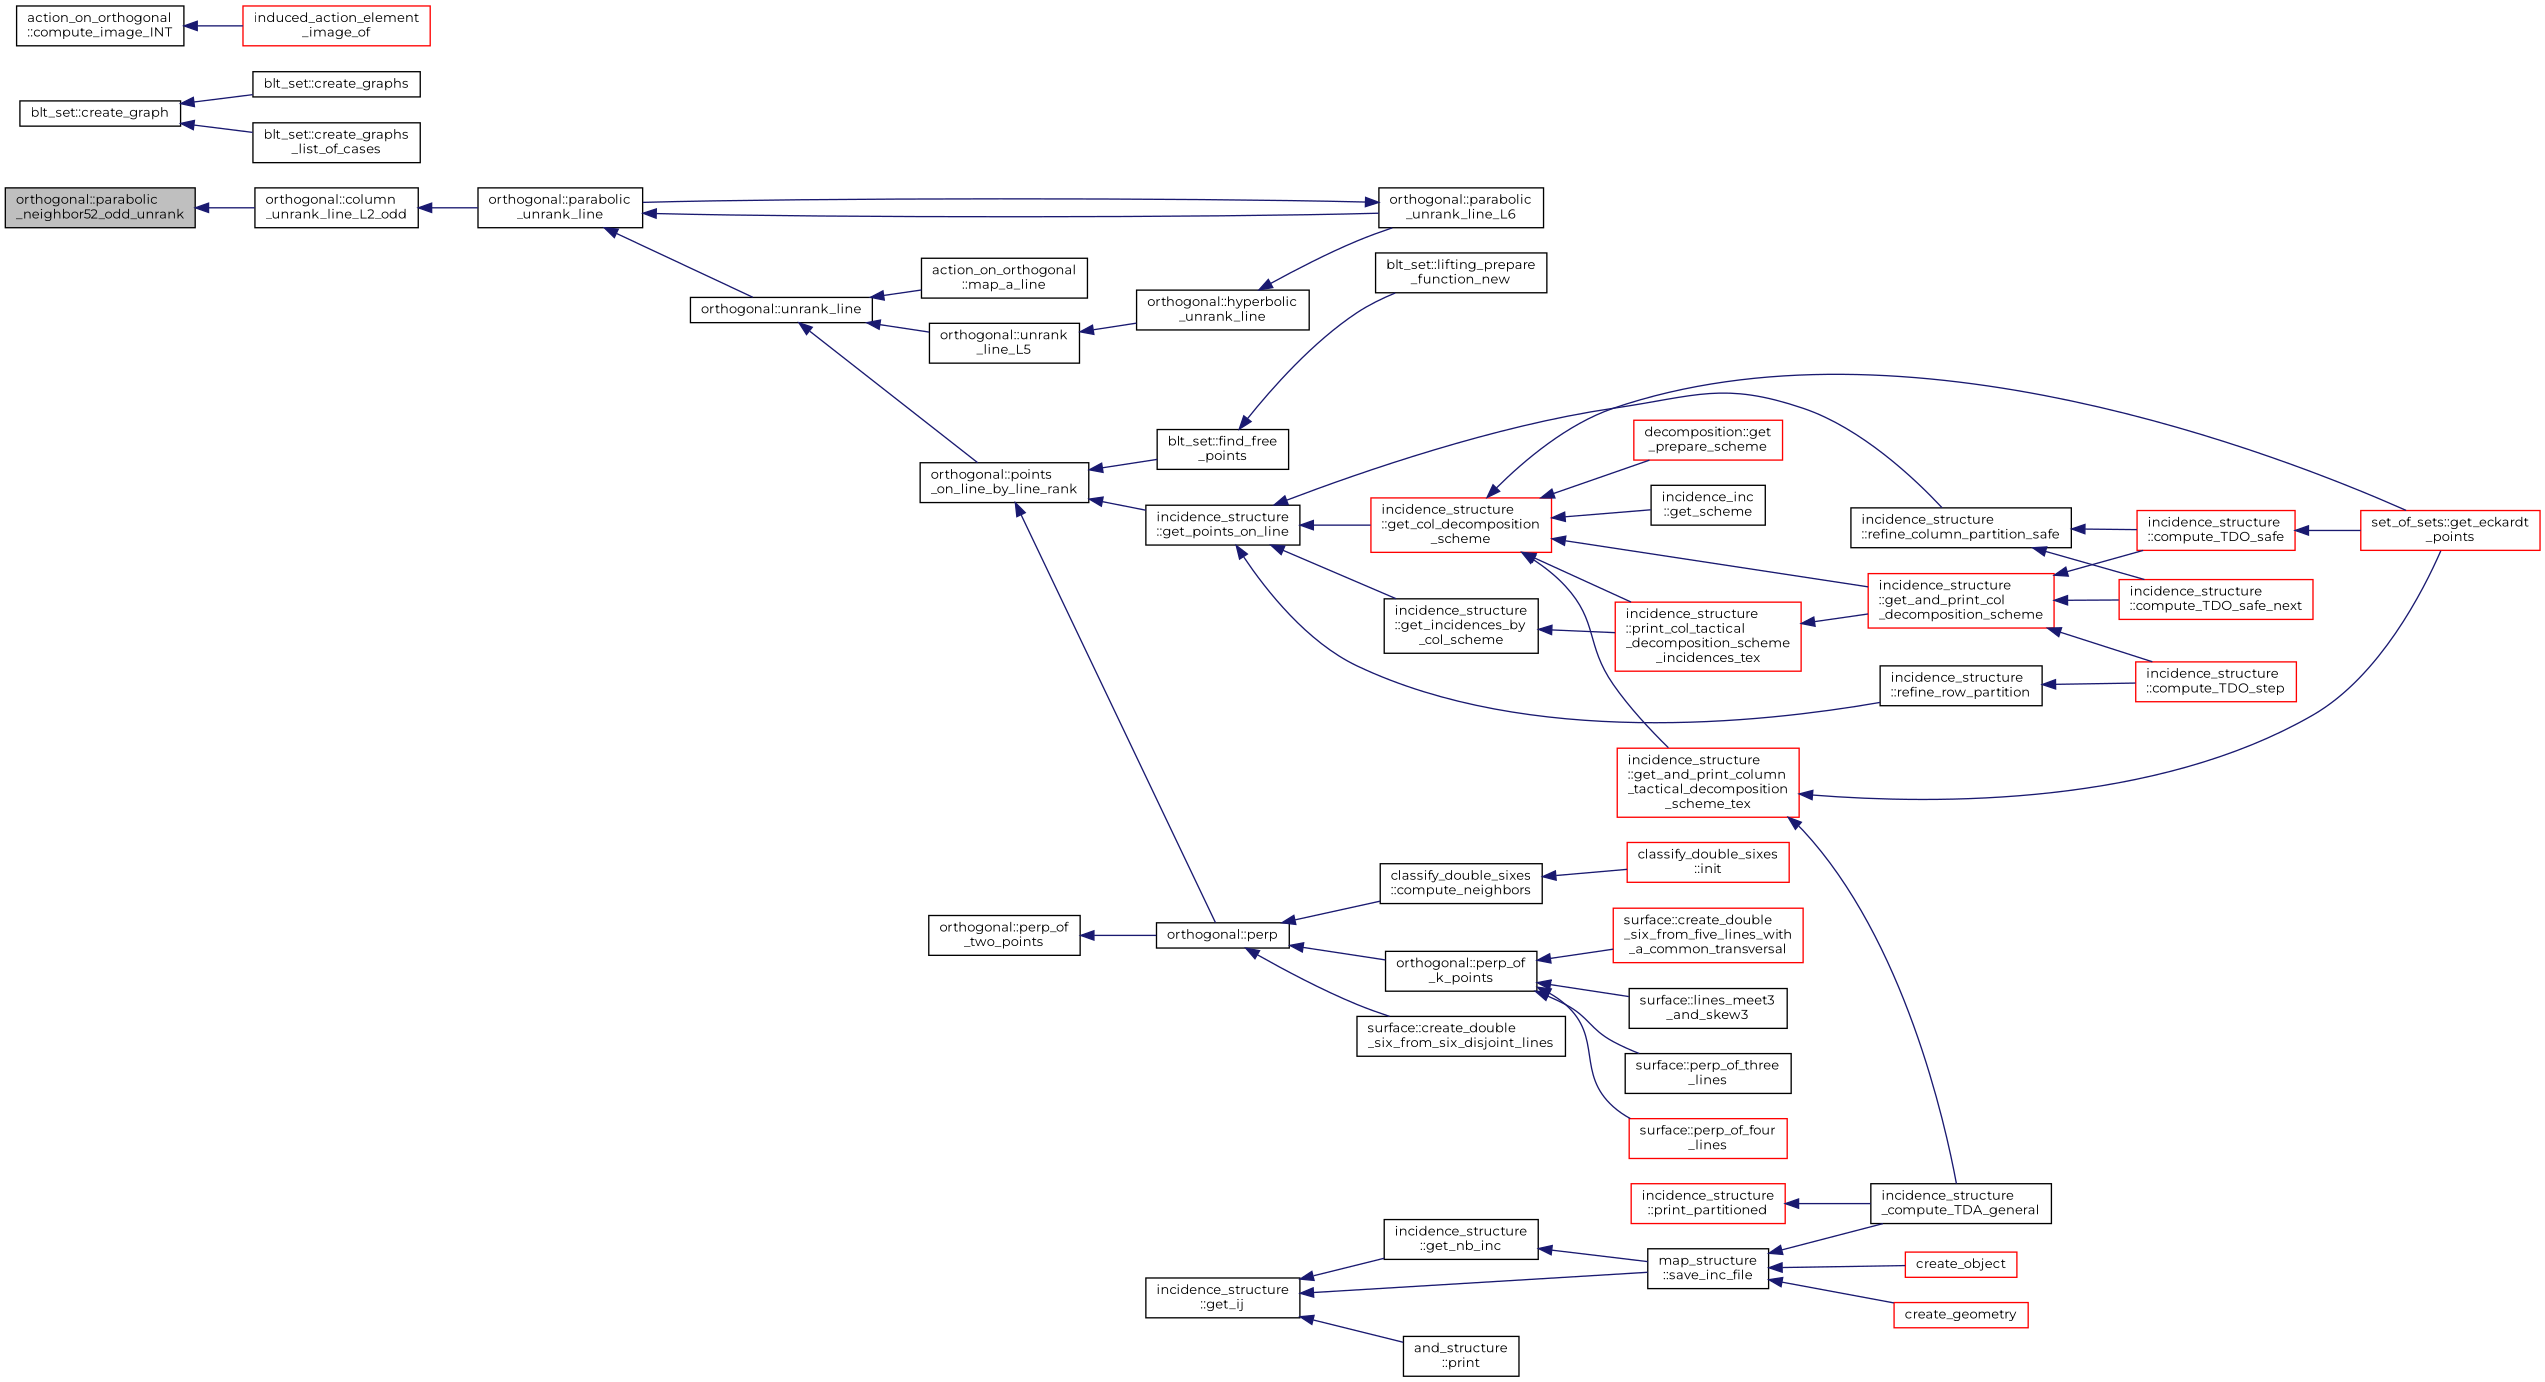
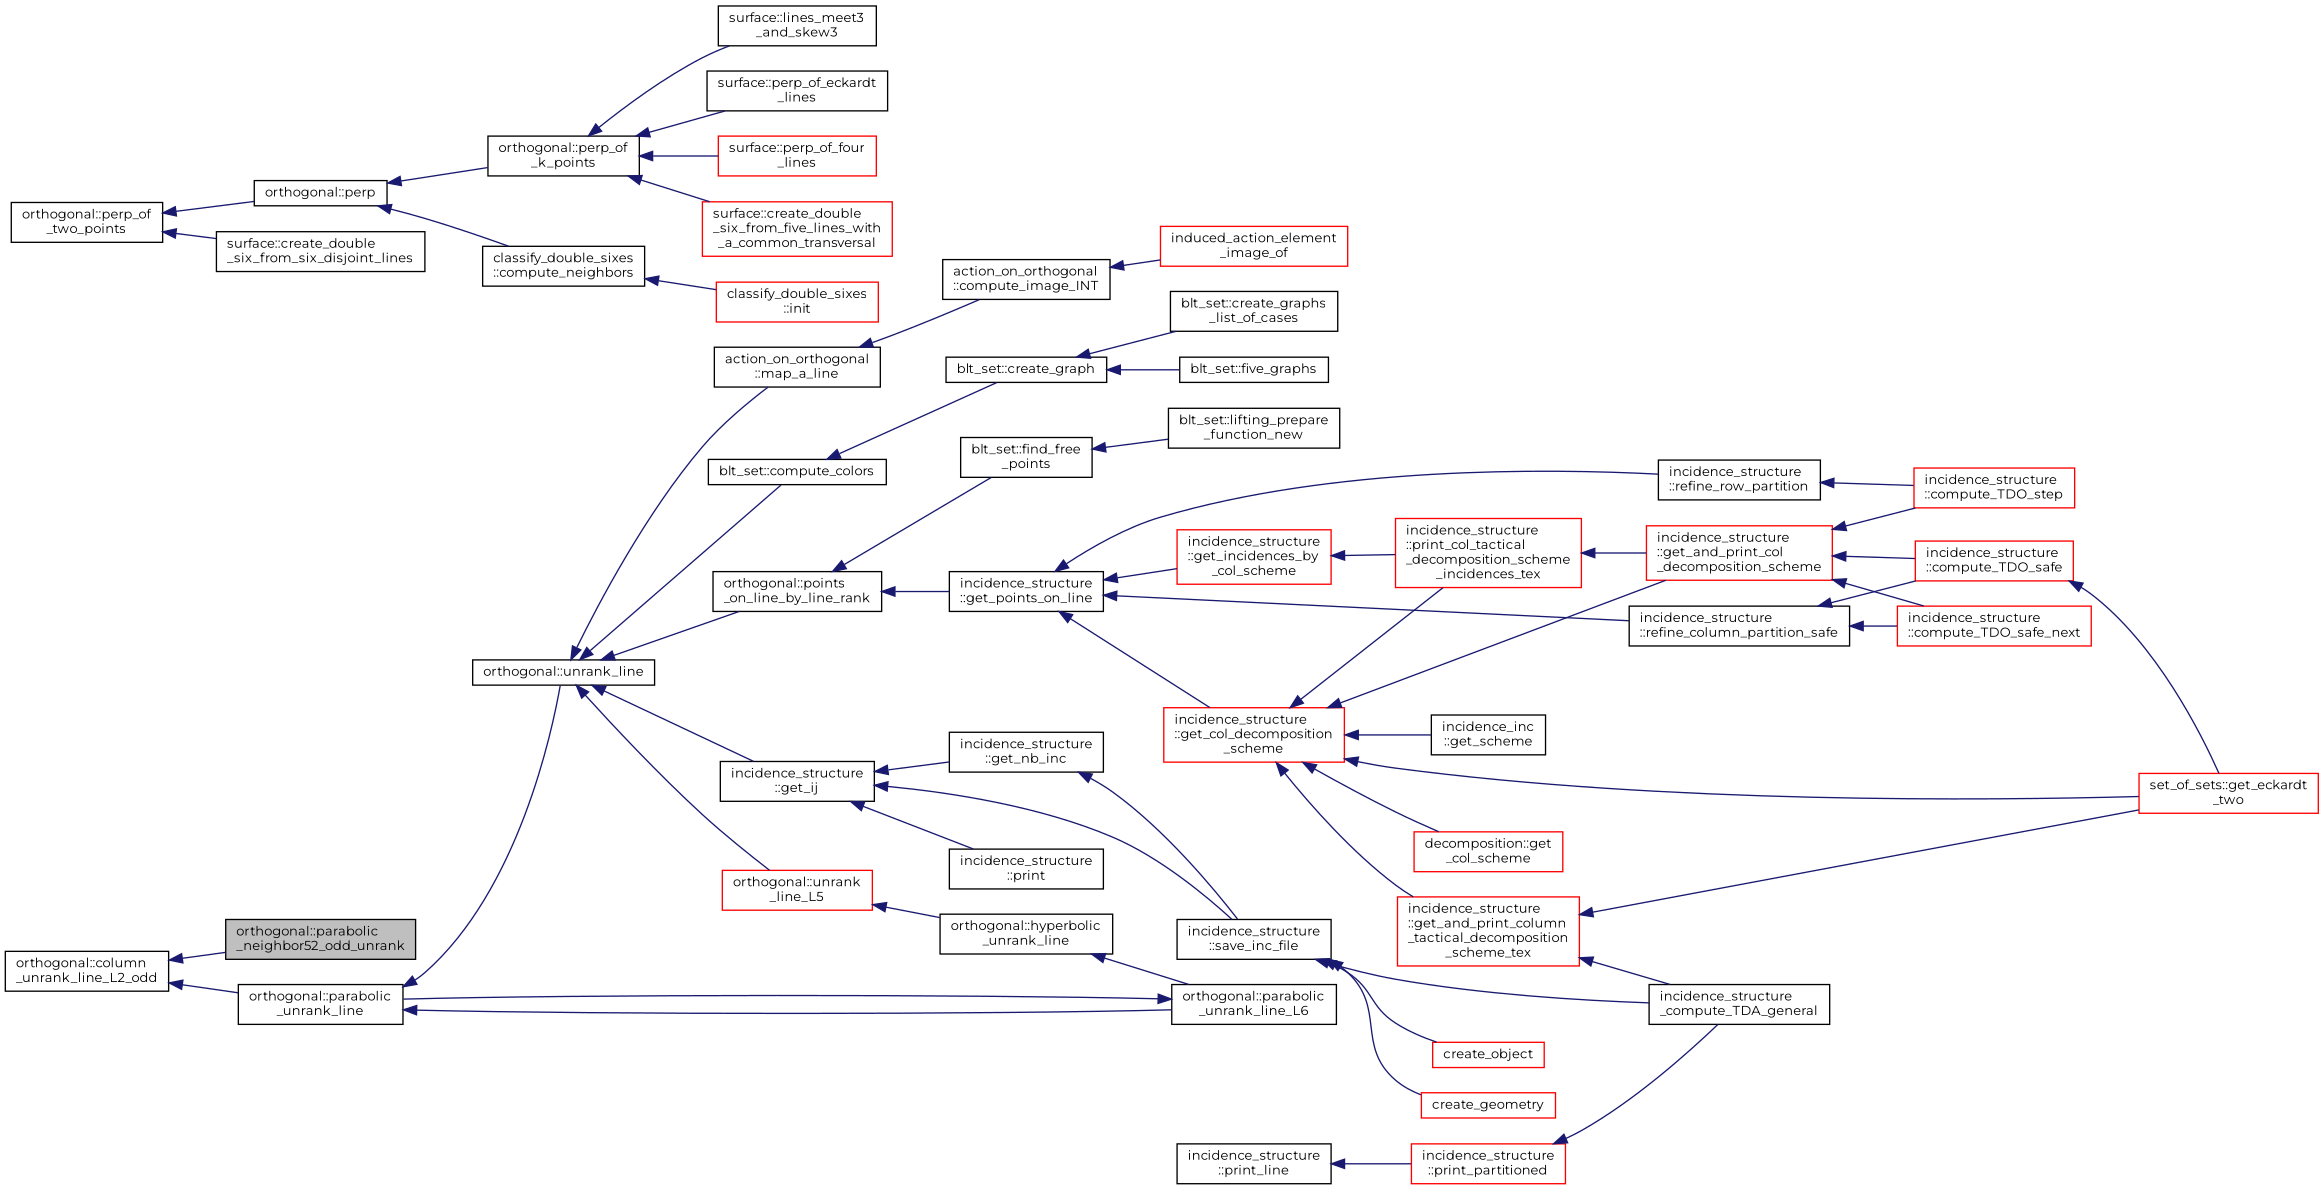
node "blt_set::create_graphs": label "blt_set::create_graphs" -> "blt_set::five_graphs"
edge "orthogonal::column _unrank_line_L2_odd" -> "orthogonal::parabolic _neighbor52_odd_unrank": reversed
edge "action_on_orthogonal ::compute_image_INT" -> "action_on_orthogonal ::map_a_line": added
node "orthogonal::unrank _line_L5": color black -> red
node "decomposition::get _prepare_scheme": label "decomposition::get _prepare_scheme" -> "decomposition::get _col_scheme"
node "blt_set::compute_colors": added
node "set_of_sets::get_eckardt _points": label "set_of_sets::get_eckardt _points" -> "set_of_sets::get_eckardt _two"
node "incidence_structure ::get_incidences_by _col_scheme": color black -> red
edge "orthogonal::perp" -> "orthogonal::points _on_line_by_line_rank": removed
edge "incidence_structure ::get_ij" -> "orthogonal::unrank_line": added
edge "surface::create_double _six_from_six_disjoint_lines" -> "orthogonal::perp": now "surface::create_double _six_from_six_disjoint_lines" -> "orthogonal::perp_of _two_points"
node "surface::perp_of_three _lines": label "surface::perp_of_three _lines" -> "surface::perp_of_eckardt _lines"
node "incidence_structure ::print_line": added
node "map_structure ::save_inc_file": label "map_structure ::save_inc_file" -> "incidence_structure ::save_inc_file"
node "and_structure ::print": label "and_structure ::print" -> "incidence_structure ::print"
